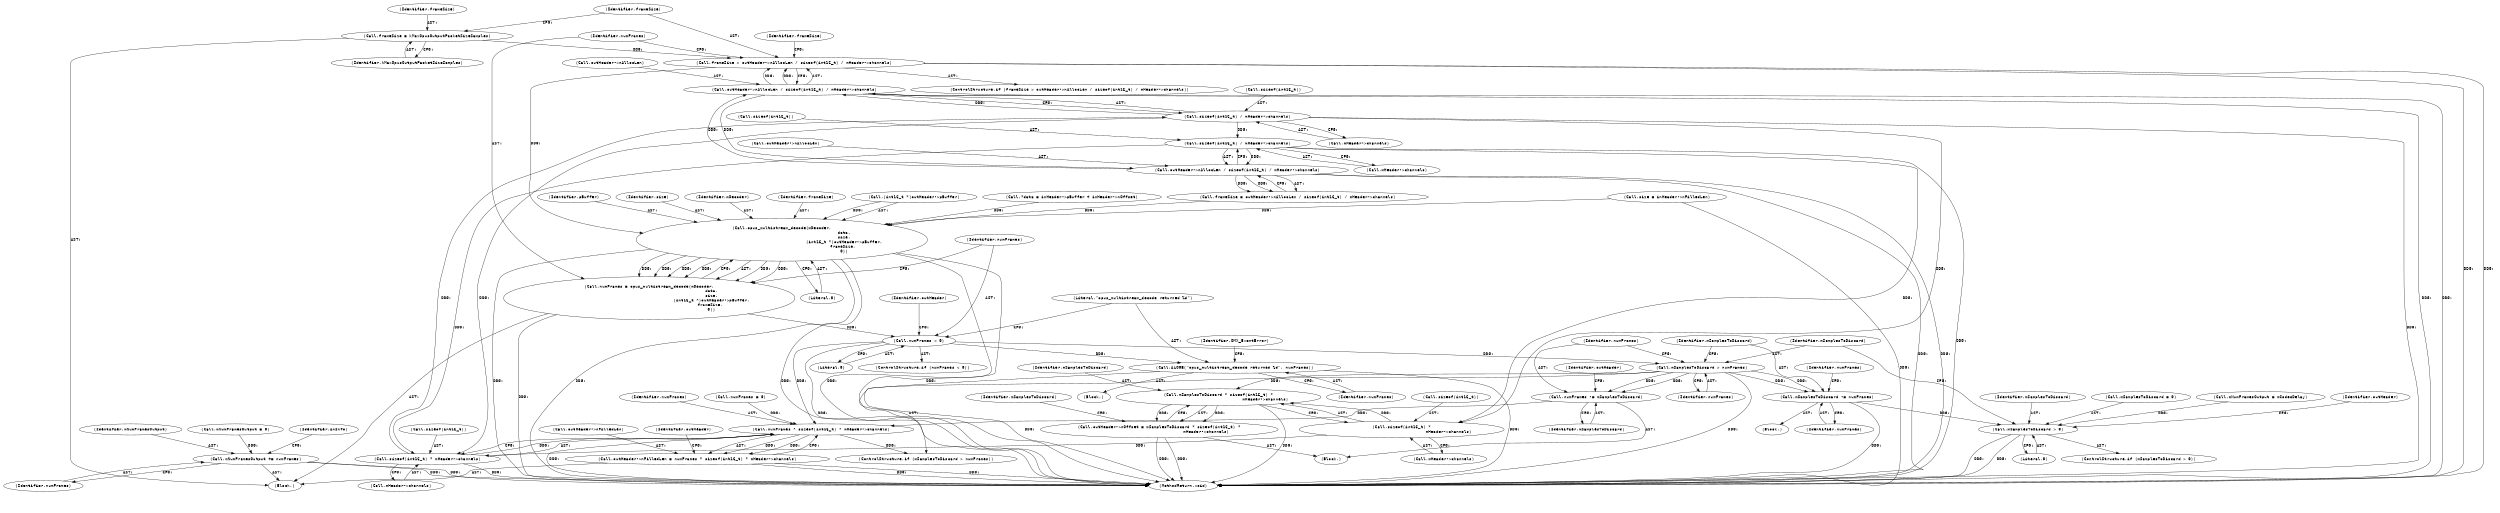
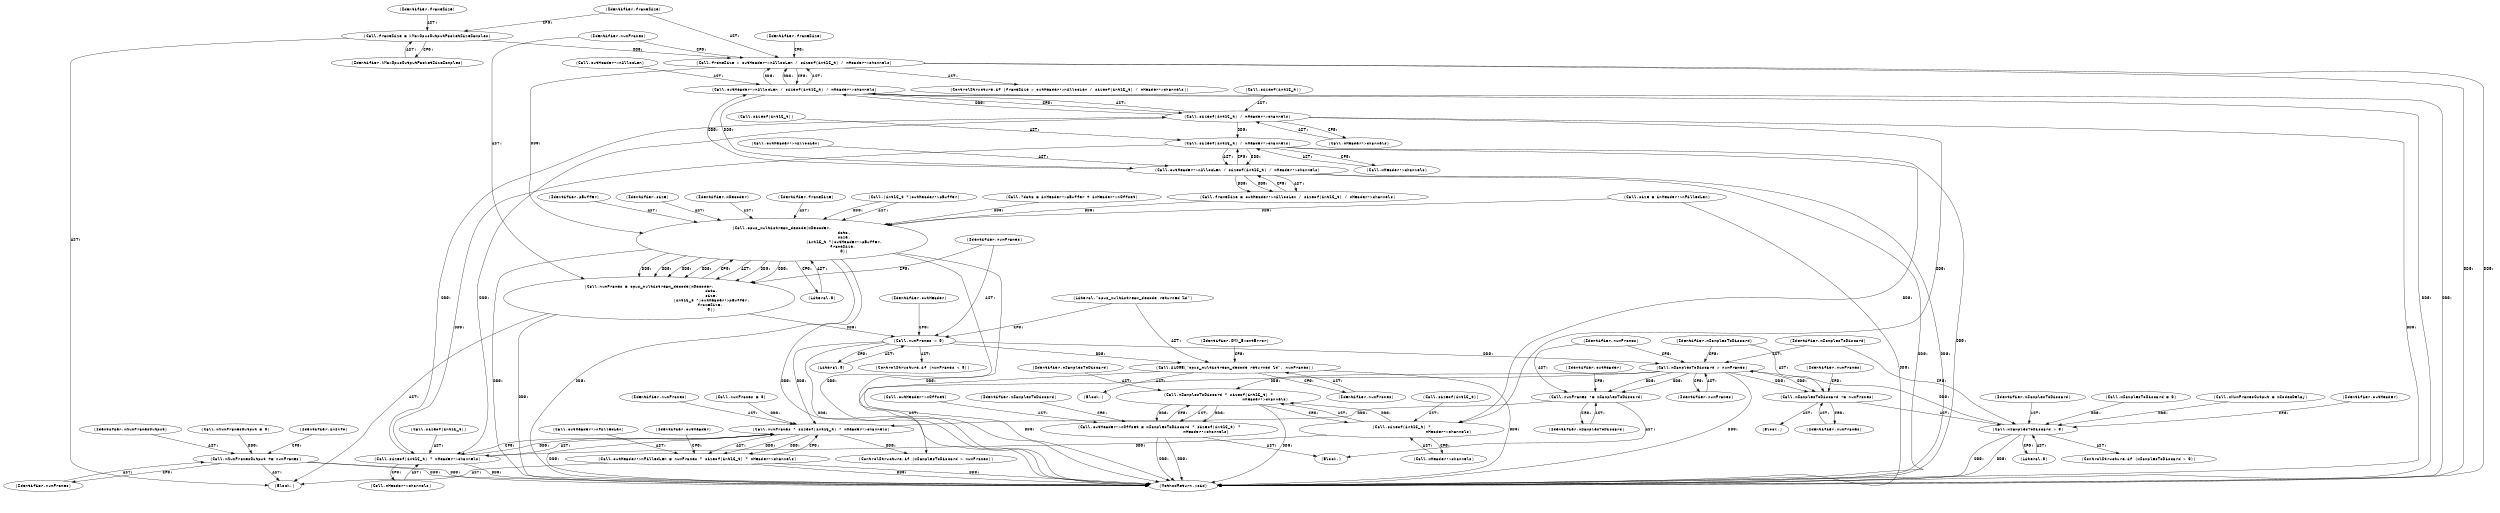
edge "(Call,mSamplesToDiscard > 0)" -> "(Call,mSamplesToDiscard > numFrames)": added, label "DDG:"
node "(Call,outHeader->nOffset)": added
edge "(Call,mSamplesToDiscard -= numFrames)" -> "(Call,mSamplesToDiscard > 0)": label "DDG: " -> "AST: "
edge "(Call,mSamplesToDiscard = 0)" -> "(Call,mSamplesToDiscard > 0)": label "AST: " -> "DDG: "
edge "(Call,mSamplesToDiscard -= numFrames)" -> "(MethodReturn,void)": removed, label "DDG:"
